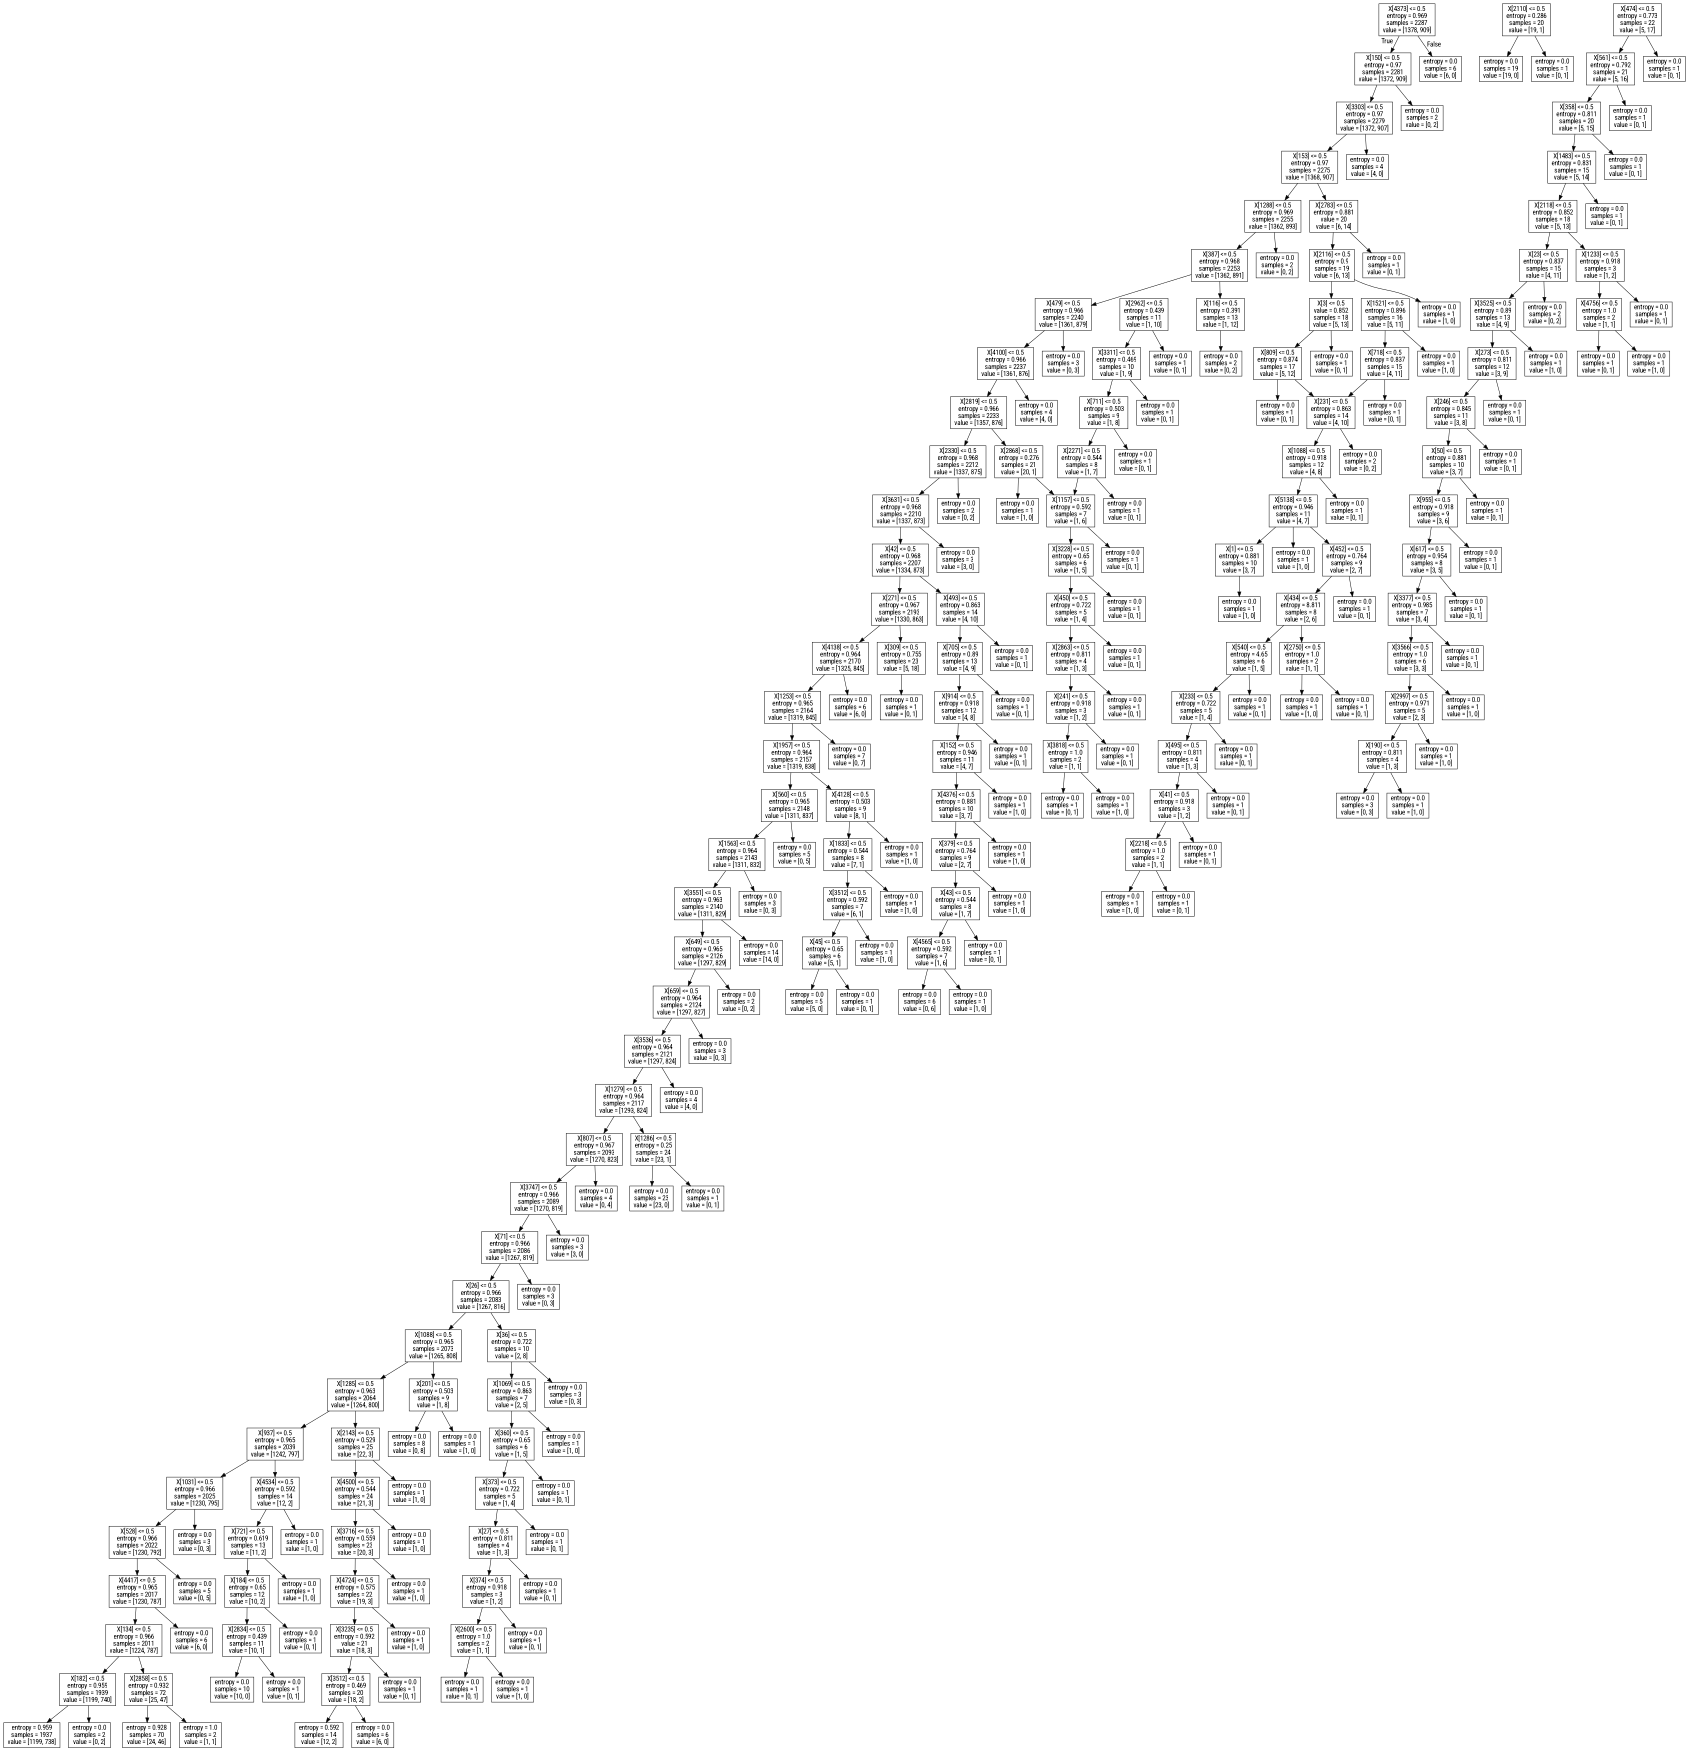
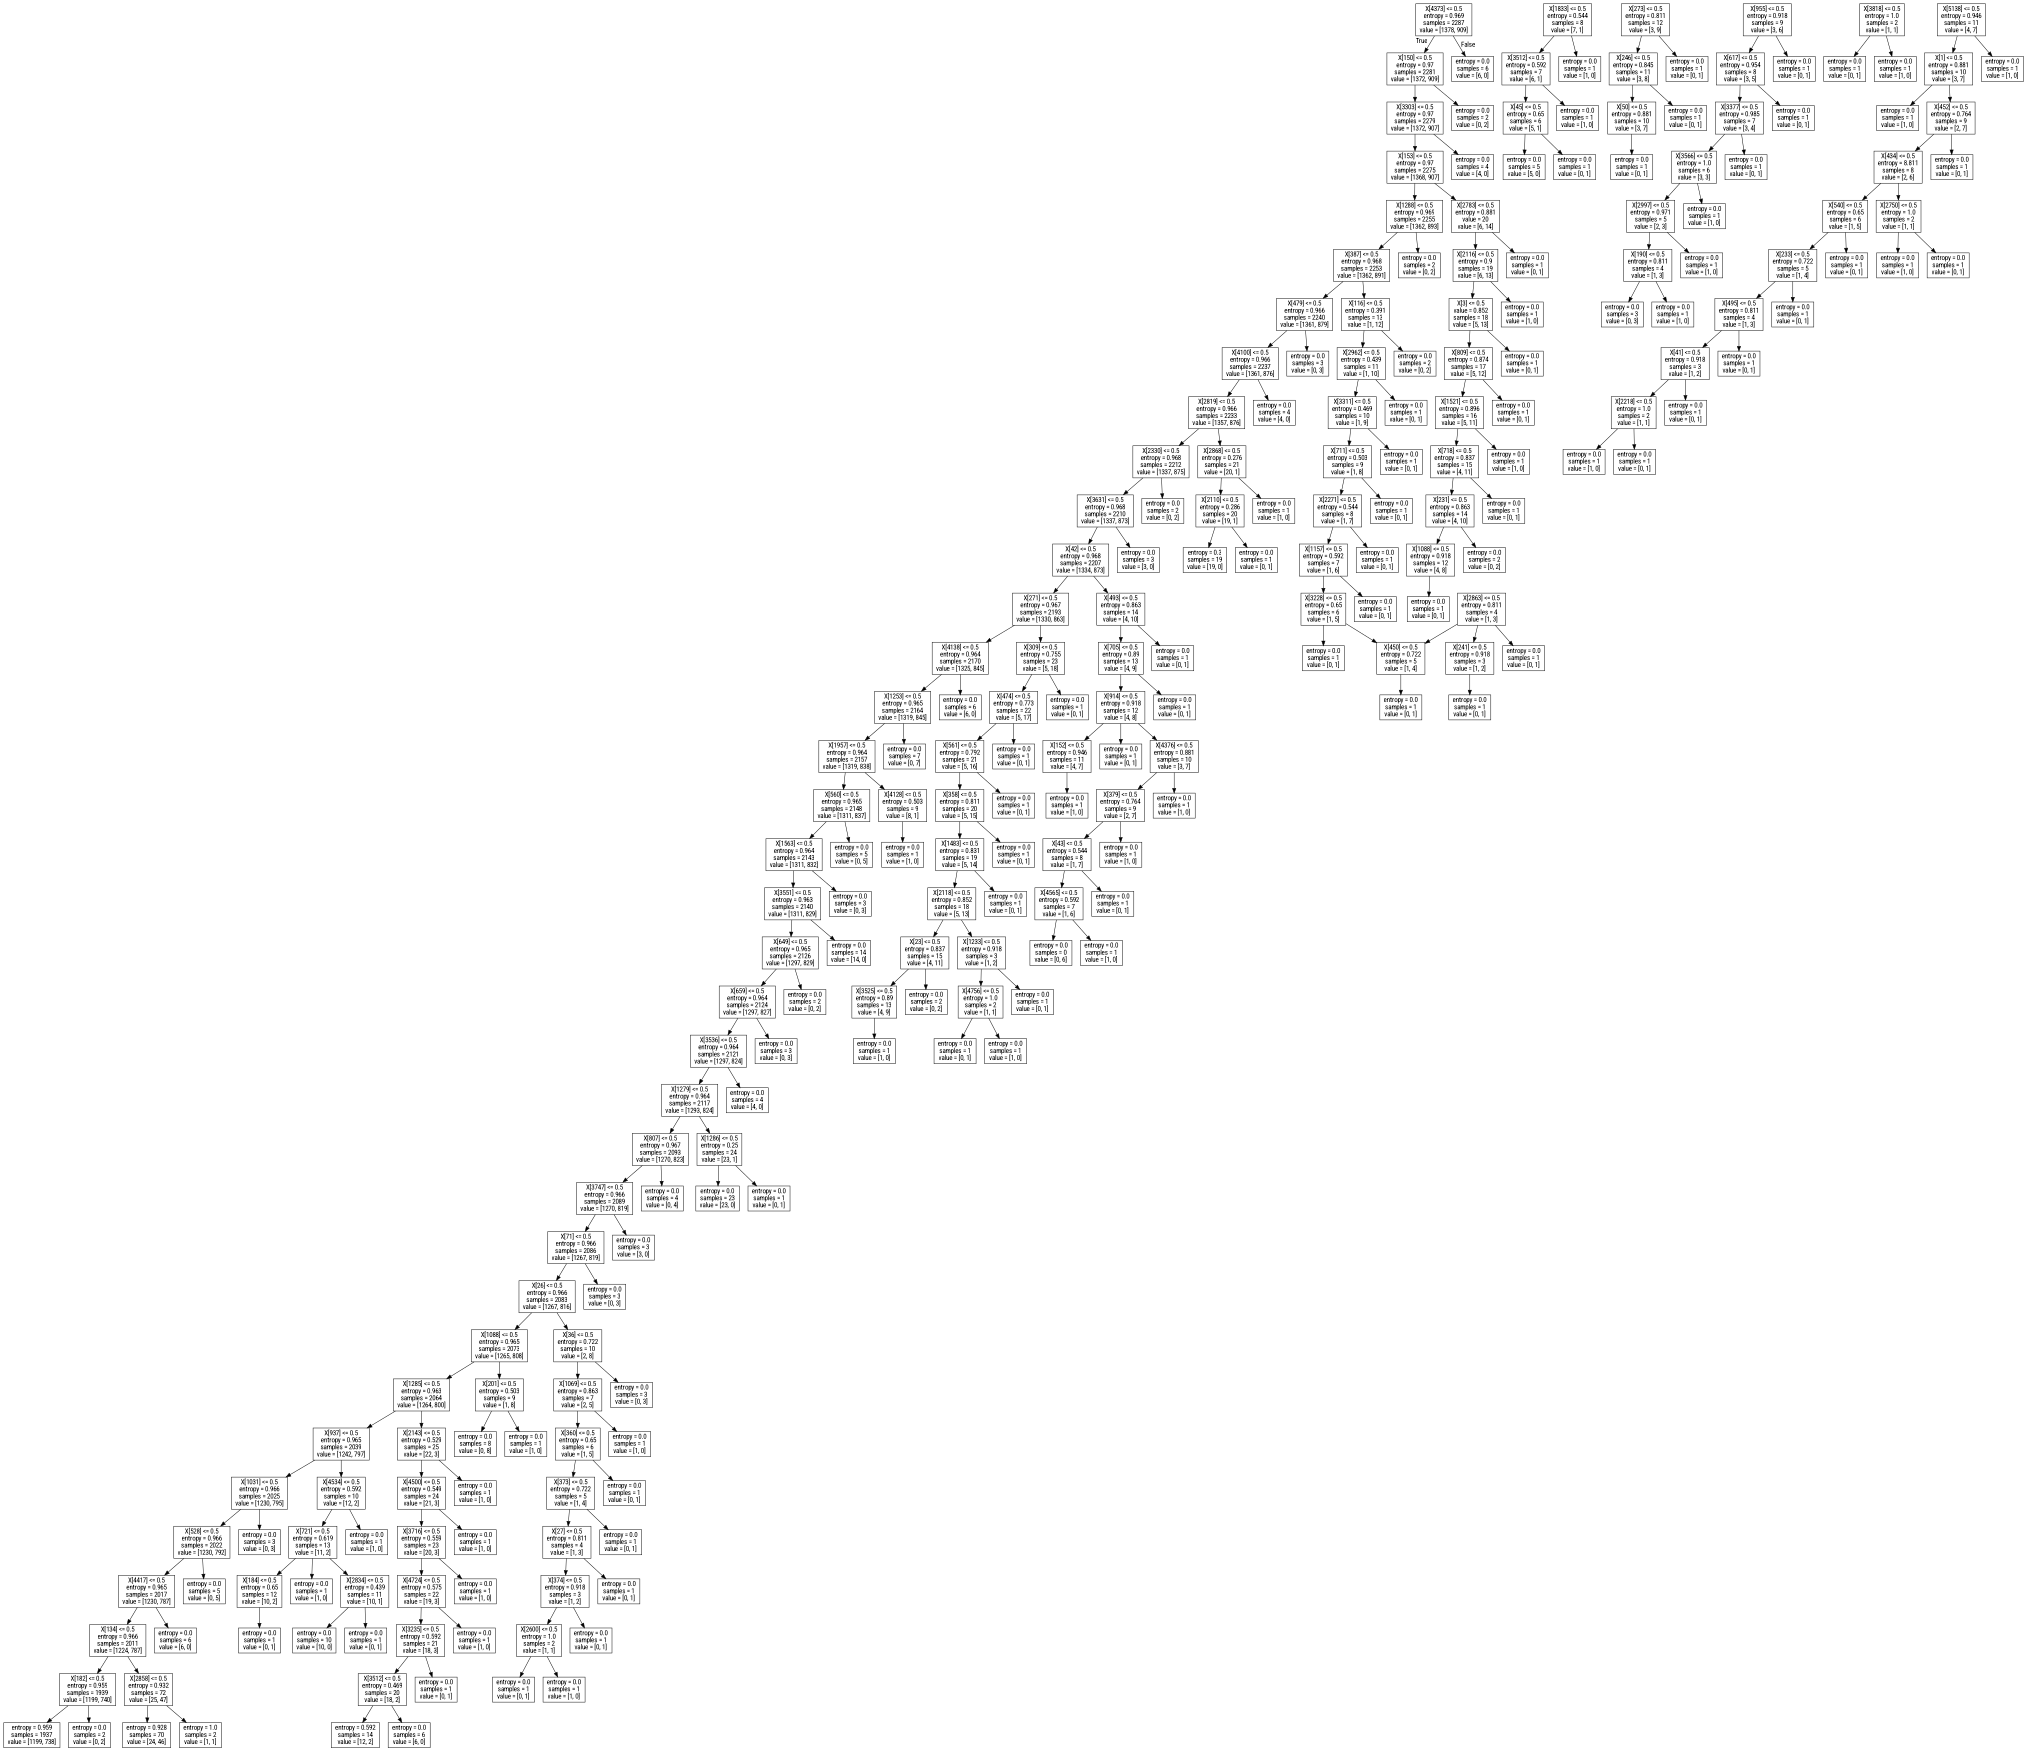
node "entropy = 0.0 samples = 19 value = [19, 0]": label "entropy = 0.0 samples = 19 value = [19, 0]" -> "entropy = 0.3 samples = 19 value = [19, 0]"
node "X[1483] <= 0.5 entropy = 0.831 samples = 15 value = [5, 14]": label "X[1483] <= 0.5 entropy = 0.831 samples = 15 value = [5, 14]" -> "X[1483] <= 0.5 entropy = 0.831 samples = 19 value = [5, 14]"
edge "X[116] <= 0.5 entropy = 0.391 samples = 13 value = [1, 12]" -> "X[2962] <= 0.5 entropy = 0.439 samples = 11 value = [1, 10]": added
edge "X[3525] <= 0.5 entropy = 0.89 samples = 13 value = [4, 9]" -> "X[273] <= 0.5 entropy = 0.811 samples = 12 value = [3, 9]": removed
edge "X[809] <= 0.5 entropy = 0.874 samples = 17 value = [5, 12]" -> "X[231] <= 0.5 entropy = 0.863 samples = 14 value = [4, 10]": now "X[809] <= 0.5 entropy = 0.874 samples = 17 value = [5, 12]" -> "X[1521] <= 0.5 entropy = 0.896 samples = 16 value = [5, 11]"
edge "X[1088] <= 0.5 entropy = 0.918 samples = 12 value = [4, 8]" -> "X[5138] <= 0.5 entropy = 0.946 samples = 11 value = [4, 7]": removed
edge "X[50] <= 0.5 entropy = 0.881 samples = 10 value = [3, 7]" -> "X[955] <= 0.5 entropy = 0.918 samples = 9 value = [3, 6]": removed
edge "X[2868] <= 0.5 entropy = 0.276 samples = 21 value = [20, 1]" -> "X[1157] <= 0.5 entropy = 0.592 samples = 7 value = [1, 6]": now "X[2868] <= 0.5 entropy = 0.276 samples = 21 value = [20, 1]" -> "X[2110] <= 0.5 entropy = 0.286 samples = 20 value = [19, 1]"
edge "X[5138] <= 0.5 entropy = 0.946 samples = 11 value = [4, 7]" -> "X[452] <= 0.5 entropy = 0.764 samples = 9 value = [2, 7]": now "X[1] <= 0.5 entropy = 0.881 samples = 10 value = [3, 7]" -> "X[452] <= 0.5 entropy = 0.764 samples = 9 value = [2, 7]"
edge "X[450] <= 0.5 entropy = 0.722 samples = 5 value = [1, 4]" -> "X[2863] <= 0.5 entropy = 0.811 samples = 4 value = [1, 3]": reversed
node "X[540] <= 0.5 entropy = 4.65 samples = 6 value = [1, 5]": label "X[540] <= 0.5 entropy = 4.65 samples = 6 value = [1, 5]" -> "X[540] <= 0.5 entropy = 0.65 samples = 6 value = [1, 5]"
edge "X[309] <= 0.5 entropy = 0.755 samples = 23 value = [5, 18]" -> "X[474] <= 0.5 entropy = 0.773 samples = 22 value = [5, 17]": added
edge "X[241] <= 0.5 entropy = 0.918 samples = 3 value = [1, 2]" -> "X[3818] <= 0.5 entropy = 1.0 samples = 2 value = [1, 1]": removed
edge "X[152] <= 0.5 entropy = 0.946 samples = 11 value = [4, 7]" -> "X[4376] <= 0.5 entropy = 0.881 samples = 10 value = [3, 7]": now "X[914] <= 0.5 entropy = 0.918 samples = 12 value = [4, 8]" -> "X[4376] <= 0.5 entropy = 0.881 samples = 10 value = [3, 7]"
edge "X[4128] <= 0.5 entropy = 0.503 samples = 9 value = [8, 1]" -> "X[1833] <= 0.5 entropy = 0.544 samples = 8 value = [7, 1]": removed
node "entropy = 0.0 samples = 6 value = [0, 6]": label "entropy = 0.0 samples = 6 value = [0, 6]" -> "entropy = 0.0 samples = 0 value = [0, 6]"
node "X[4534] <= 0.5 entropy = 0.592 samples = 14 value = [12, 2]": label "X[4534] <= 0.5 entropy = 0.592 samples = 14 value = [12, 2]" -> "X[4534] <= 0.5 entropy = 0.592 samples = 10 value = [12, 2]"
node "X[4500] <= 0.5 entropy = 0.544 samples = 24 value = [21, 3]": label "X[4500] <= 0.5 entropy = 0.544 samples = 24 value = [21, 3]" -> "X[4500] <= 0.5 entropy = 0.549 samples = 24 value = [21, 3]"
edge "X[184] <= 0.5 entropy = 0.65 samples = 12 value = [10, 2]" -> "X[2834] <= 0.5 entropy = 0.439 samples = 11 value = [10, 1]": now "X[721] <= 0.5 entropy = 0.619 samples = 13 value = [11, 2]" -> "X[2834] <= 0.5 entropy = 0.439 samples = 11 value = [10, 1]"
node "X[3235] <= 0.5 entropy = 0.592 value = 21 value = [18, 3]": label "X[3235] <= 0.5 entropy = 0.592 value = 21 value = [18, 3]" -> "X[3235] <= 0.5 entropy = 0.592 samples = 21 value = [18, 3]"
